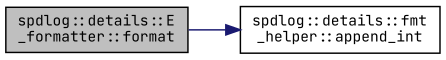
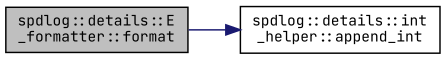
node "spdlog::details::fmt _helper::append_int": label "spdlog::details::fmt _helper::append_int" -> "spdlog::details::int _helper::append_int"
